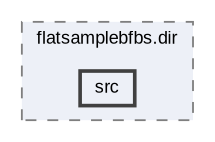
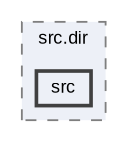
cluster "flatsamplebfbs.dir": label "flatsamplebfbs.dir" -> "src.dir"
